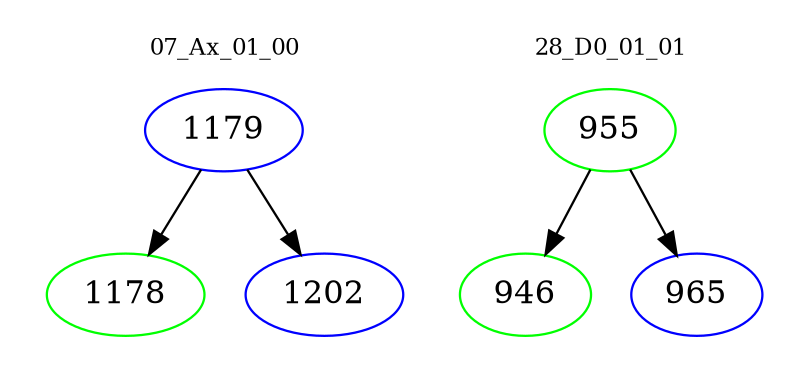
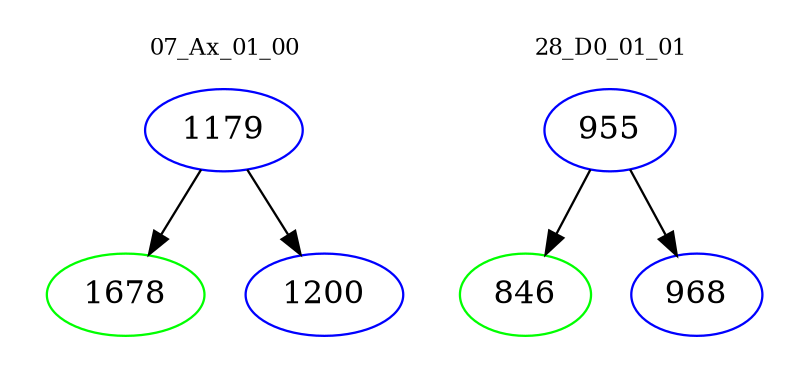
node "955": color green -> blue
node "1178": label "1178" -> "1678"
node "1202": label "1202" -> "1200"
node "946": label "946" -> "846"
node "965": label "965" -> "968"
